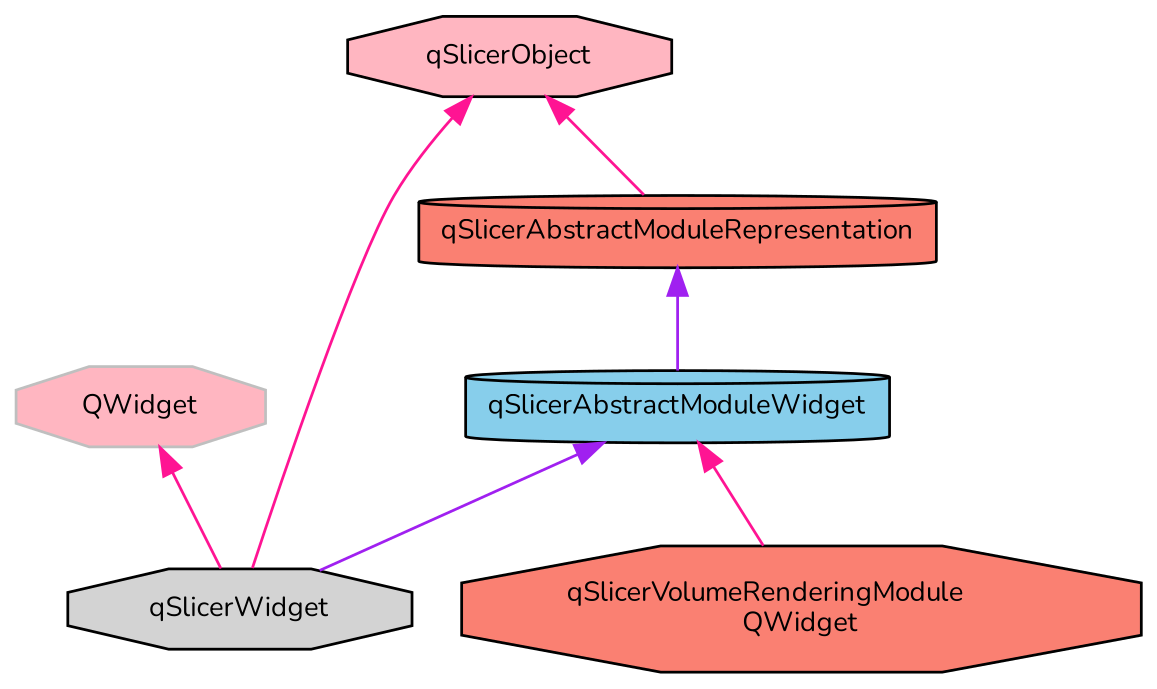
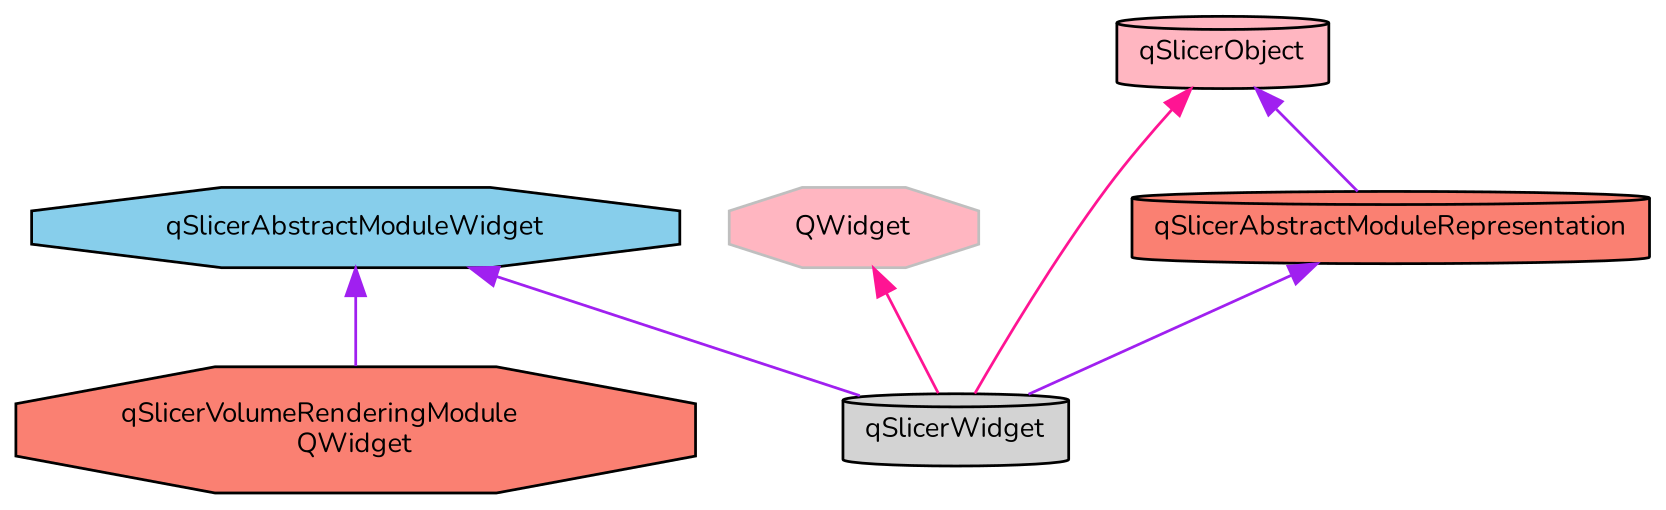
node "qSlicerObject": shape octagon -> cylinder
edge "qSlicerAbstractModuleRepresentation" -> "qSlicerObject": color deeppink -> purple
edge "qSlicerAbstractModuleWidget" -> "qSlicerAbstractModuleRepresentation": now "qSlicerWidget" -> "qSlicerAbstractModuleRepresentation"
node "qSlicerAbstractModuleWidget": shape cylinder -> octagon
edge "qSlicerVolumeRenderingModule QWidget" -> "qSlicerAbstractModuleWidget": color deeppink -> purple
node "qSlicerWidget": shape octagon -> cylinder
